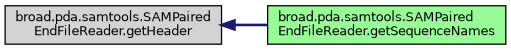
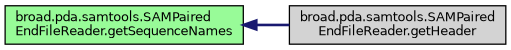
edge "broad.pda.samtools.SAMPaired EndFileReader.getSequenceNames" -> "broad.pda.samtools.SAMPaired EndFileReader.getHeader": reversed
